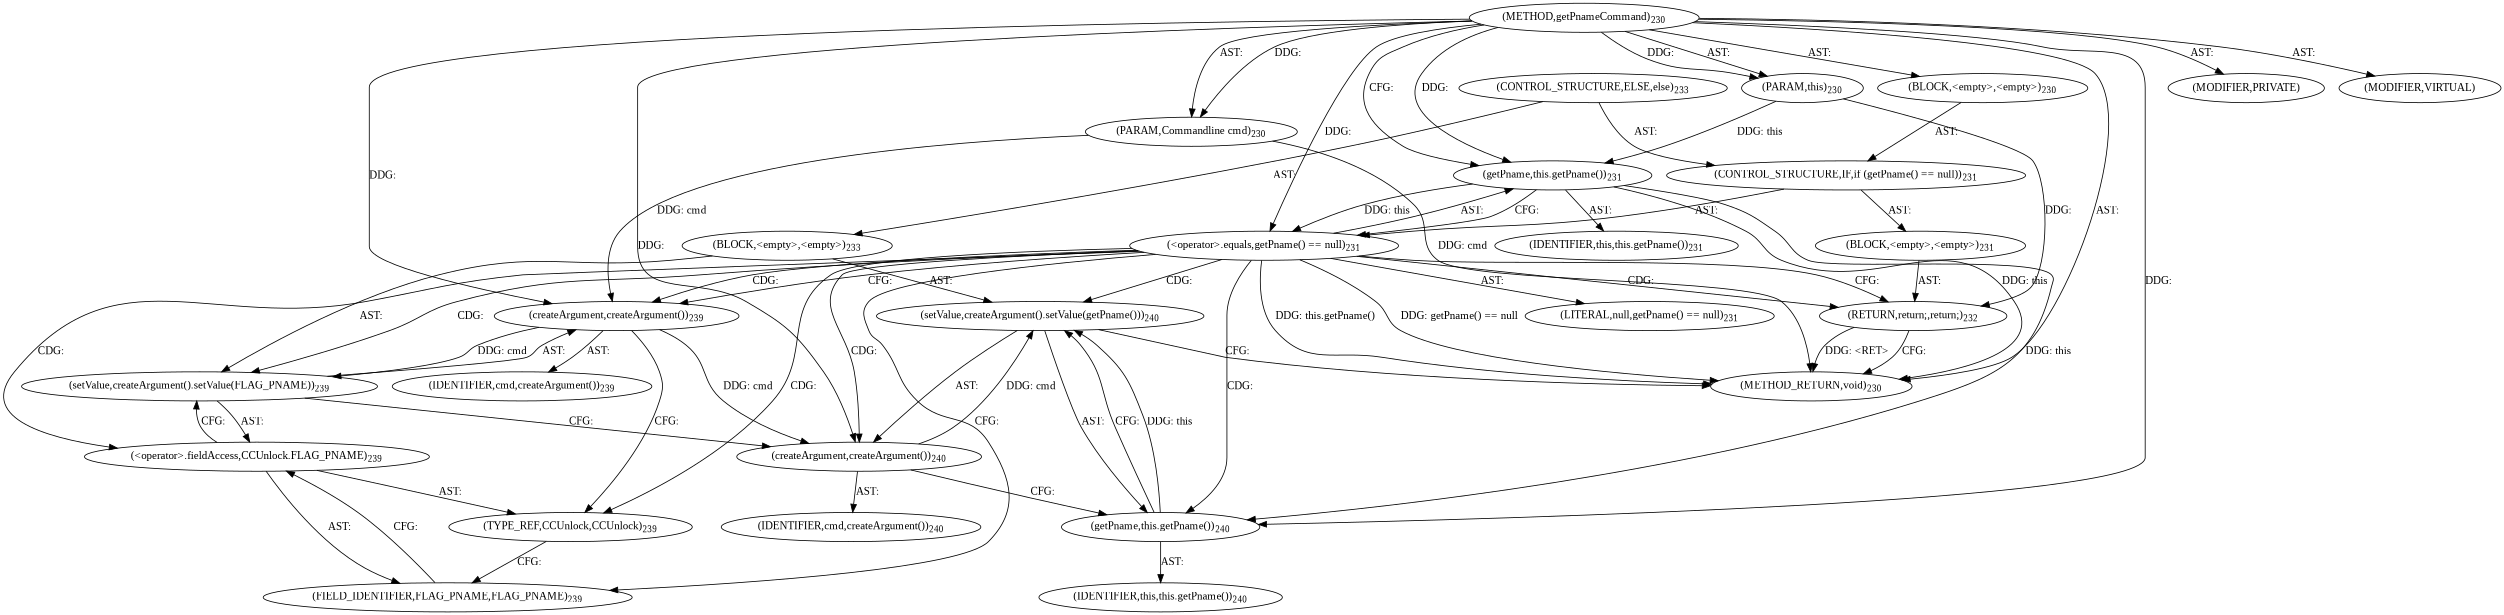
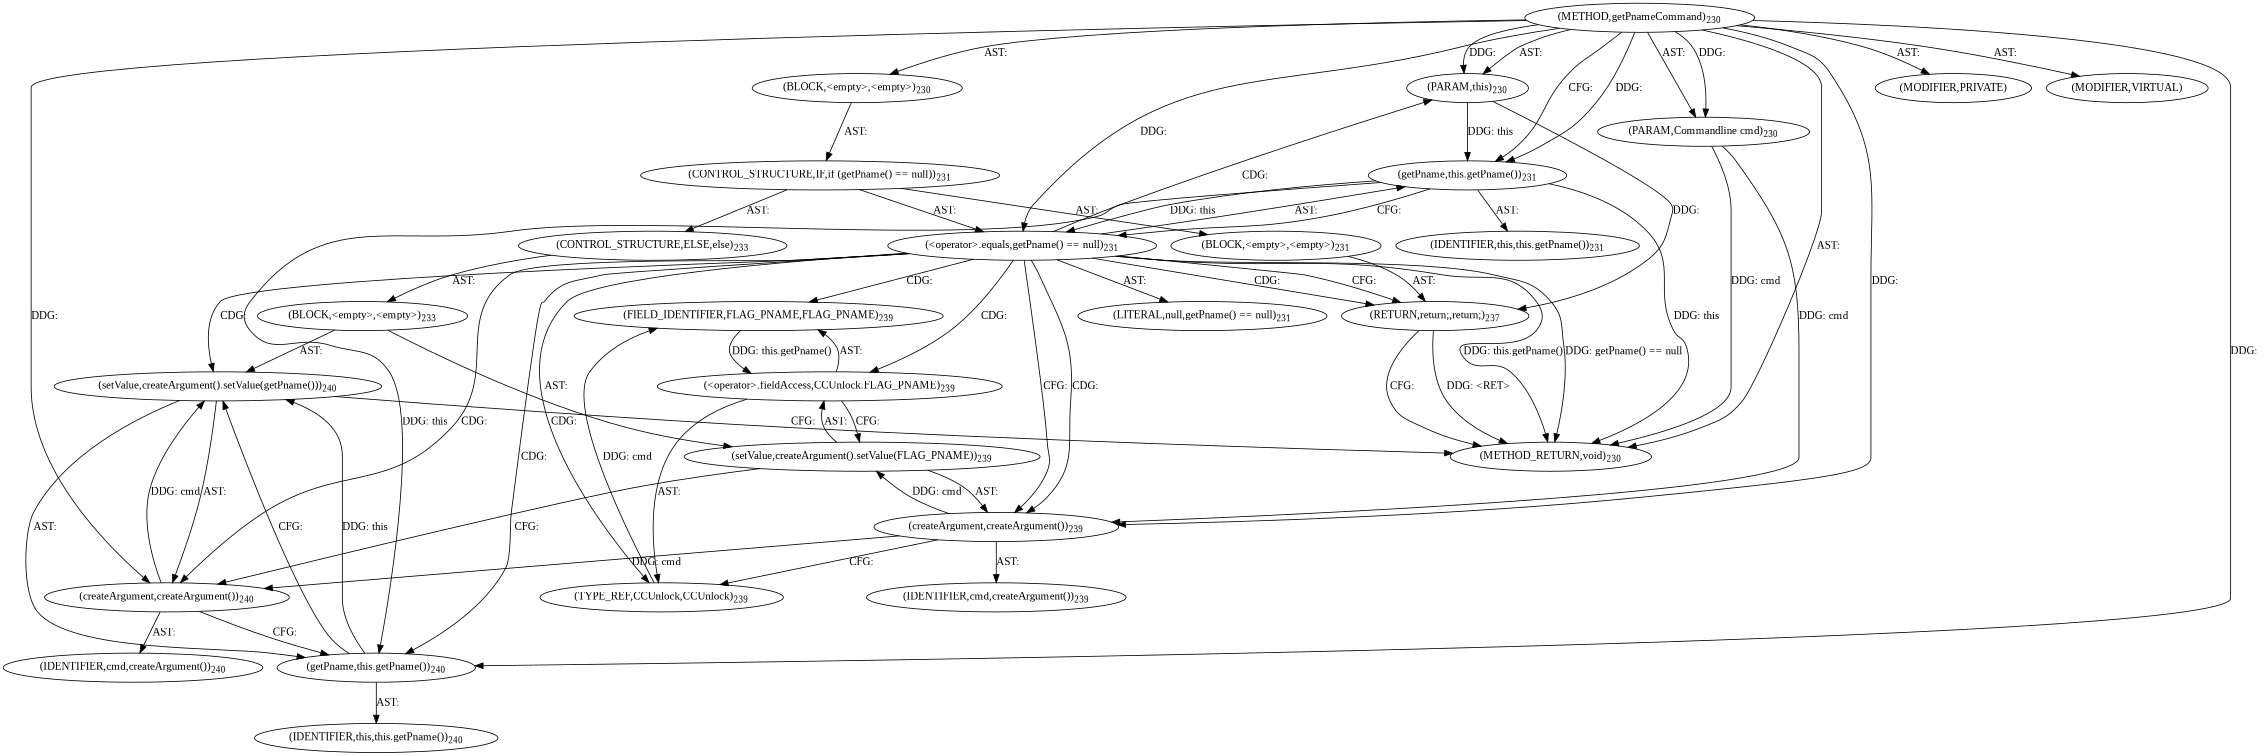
edge "(CONTROL_STRUCTURE,ELSE,else)" -> "(CONTROL_STRUCTURE,IF,if (getPname() == null))": reversed
edge "(<operator>.equals,getPname() == null)" -> "(setValue,createArgument().setValue(FLAG_PNAME))": now "(<operator>.equals,getPname() == null)" -> "(PARAM,this)"
node "(RETURN,return;,return;)": text "232" -> "237"
edge "(<operator>.equals,getPname() == null)" -> "(FIELD_IDENTIFIER,FLAG_PNAME,FLAG_PNAME)": label "CFG: " -> "CDG: "
edge "(FIELD_IDENTIFIER,FLAG_PNAME,FLAG_PNAME)" -> "(<operator>.fieldAccess,CCUnlock.FLAG_PNAME)": label "CFG: " -> "DDG: this.getPname()"
edge "(TYPE_REF,CCUnlock,CCUnlock)" -> "(FIELD_IDENTIFIER,FLAG_PNAME,FLAG_PNAME)": label "CFG: " -> "DDG: cmd"
